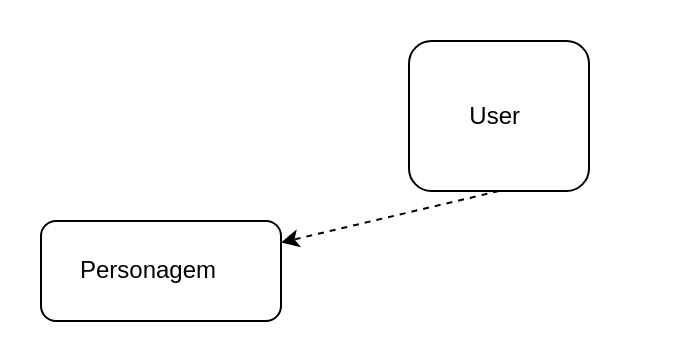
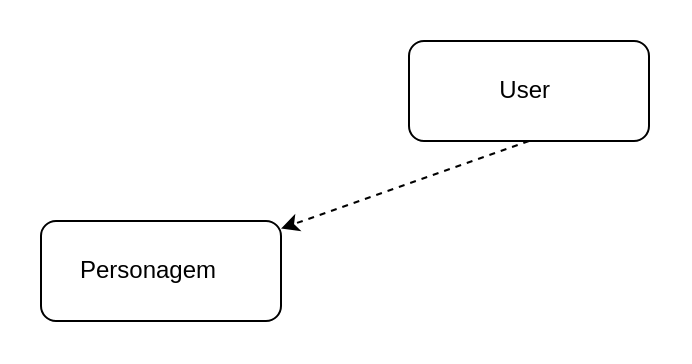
node "User": size 180x150 -> 240x100
